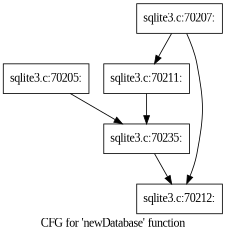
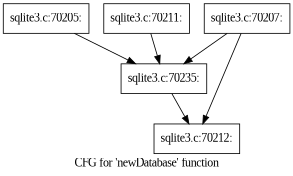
edge "sqlite3.c:70207:" -> "sqlite3.c:70211:": now "sqlite3.c:70207:" -> "sqlite3.c:70235:"
